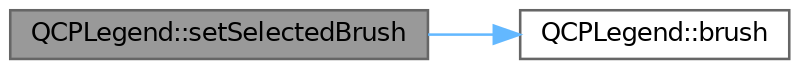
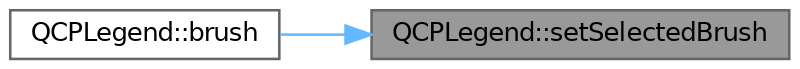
edge "QCPLegend::setSelectedBrush" -> "QCPLegend::brush": reversed
